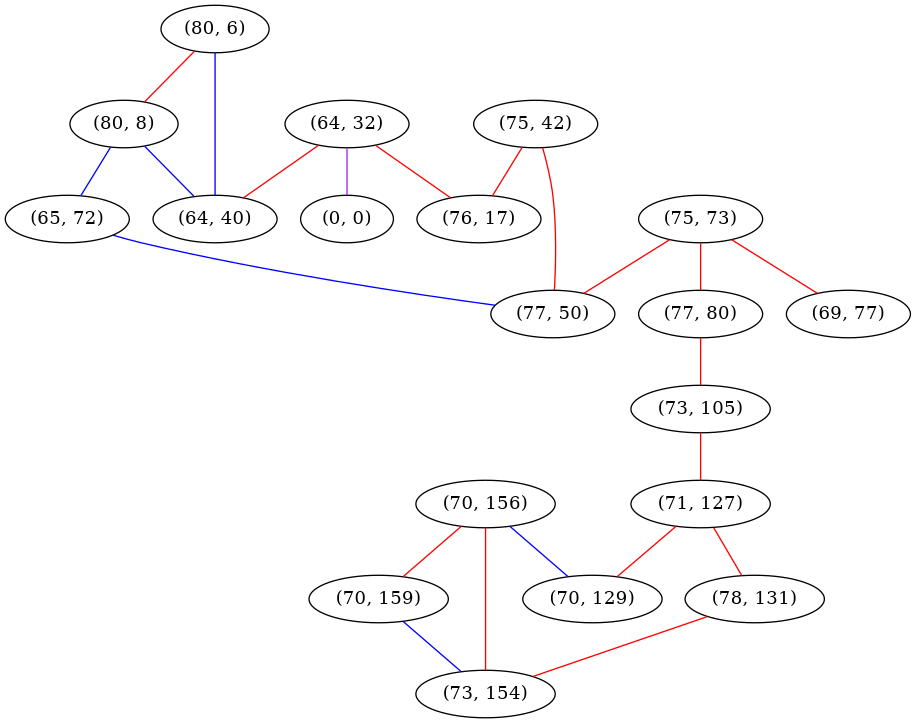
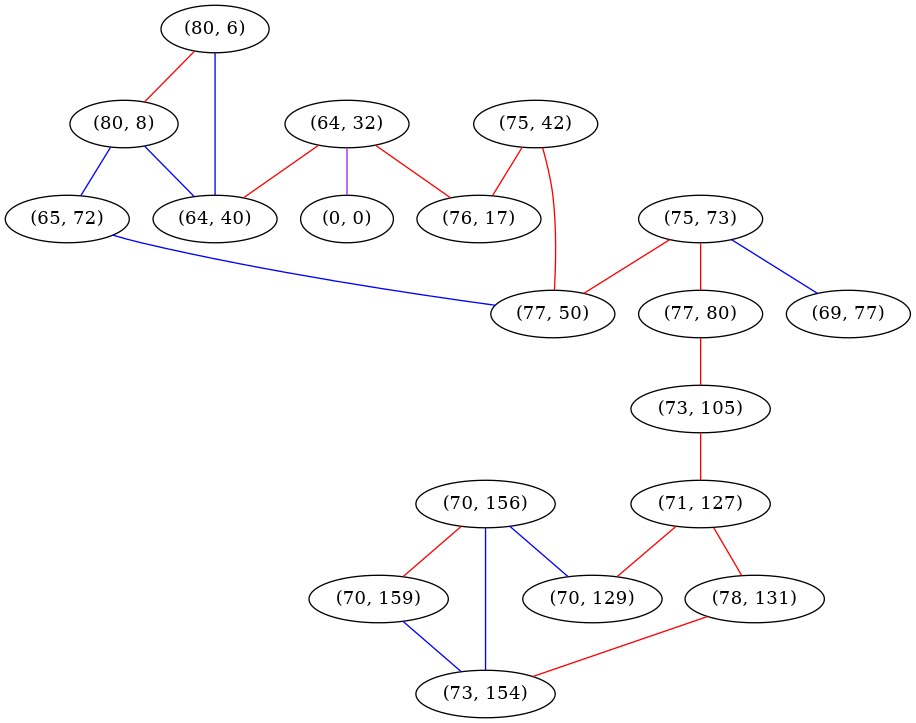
edge "(75, 73)" -- "(69, 77)": color red -> blue
edge "(70, 156)" -- "(73, 154)": color red -> blue
